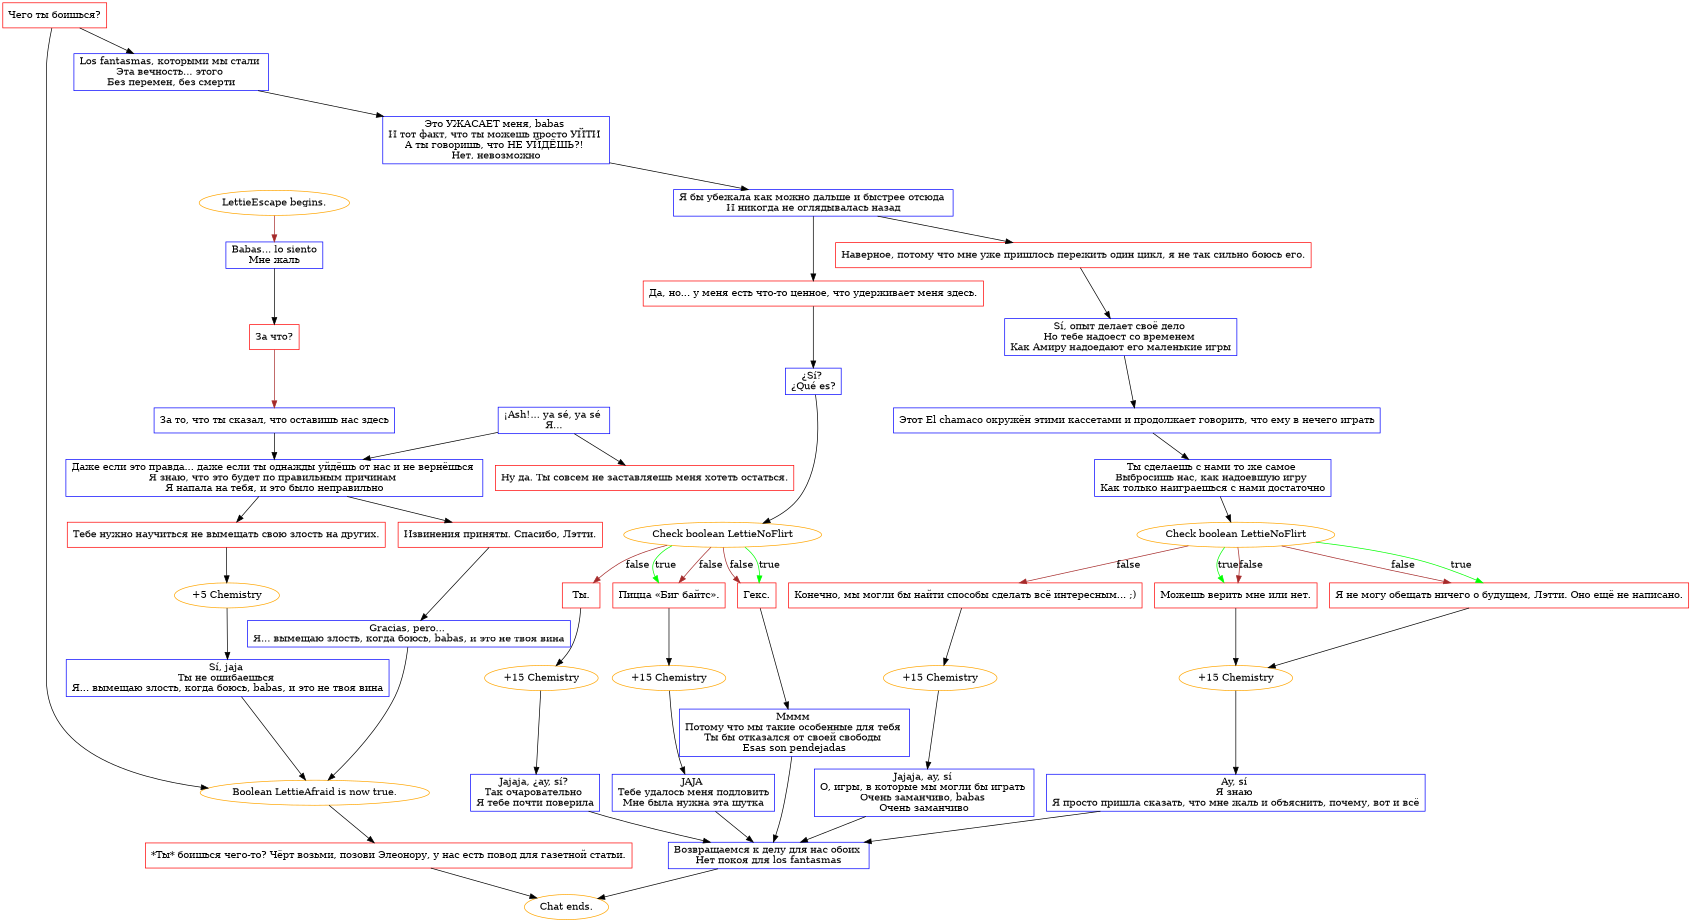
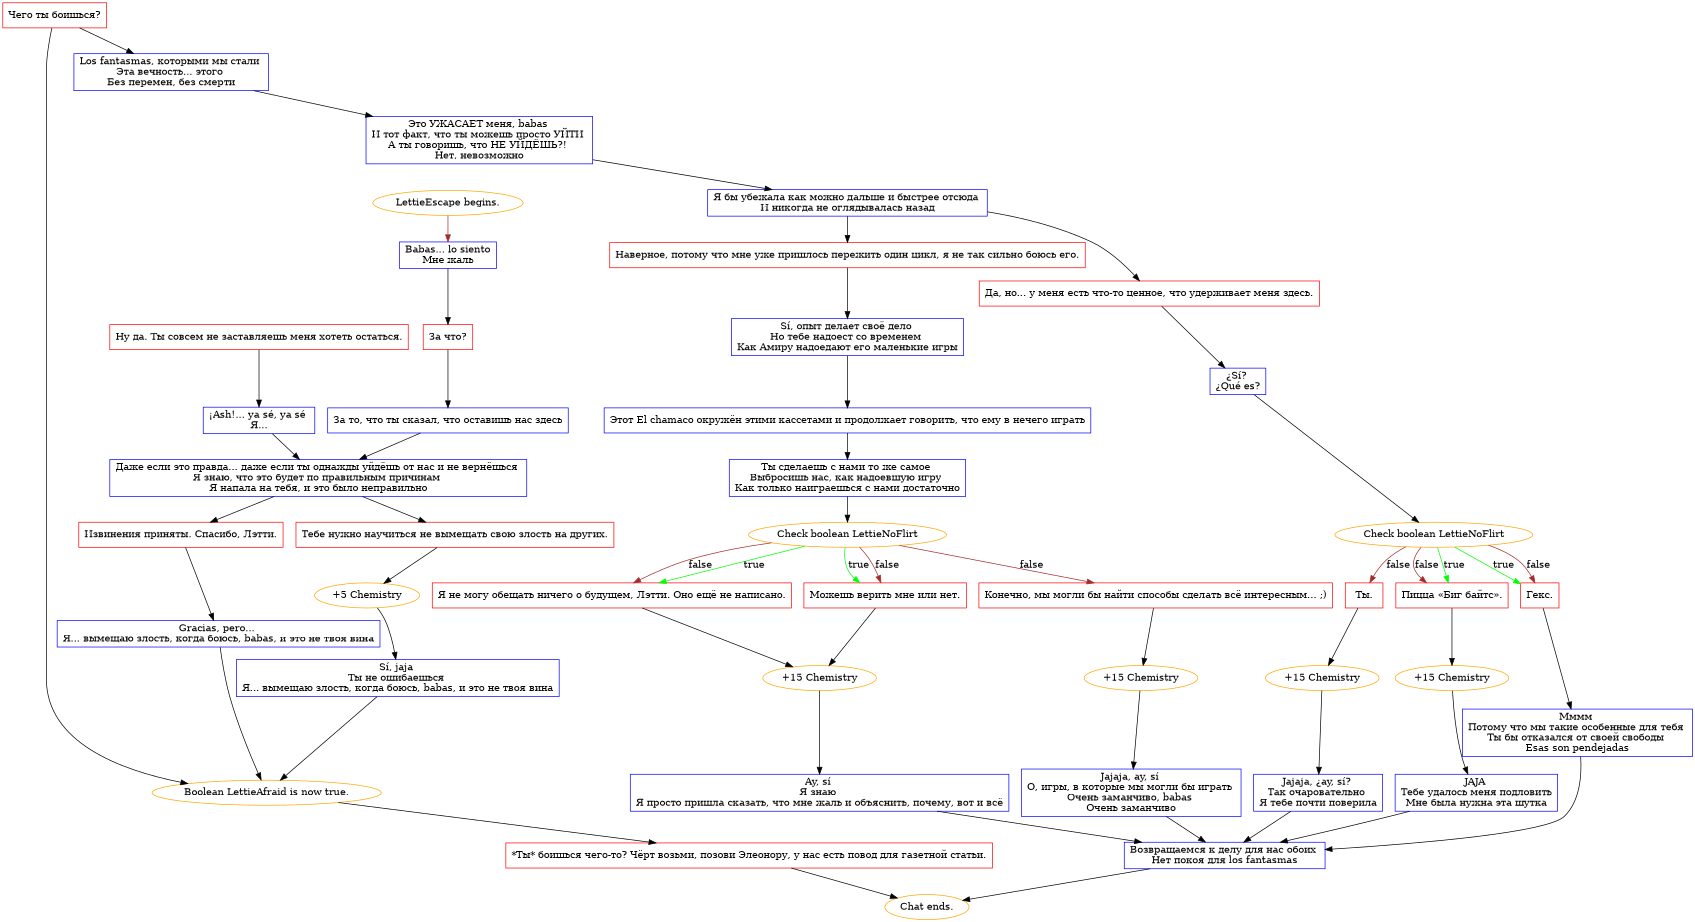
edge "За что?" -> "За то, что ты сказал, что оставишь нас здесь": color brown -> black
edge "¡Ash!... ya sé, ya sé Я..." -> "Ну да. Ты совсем не заставляешь меня хотеть остаться.": reversed
